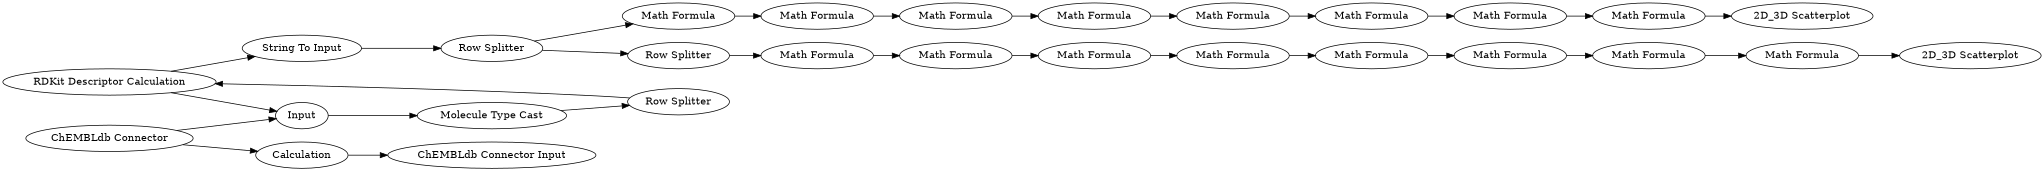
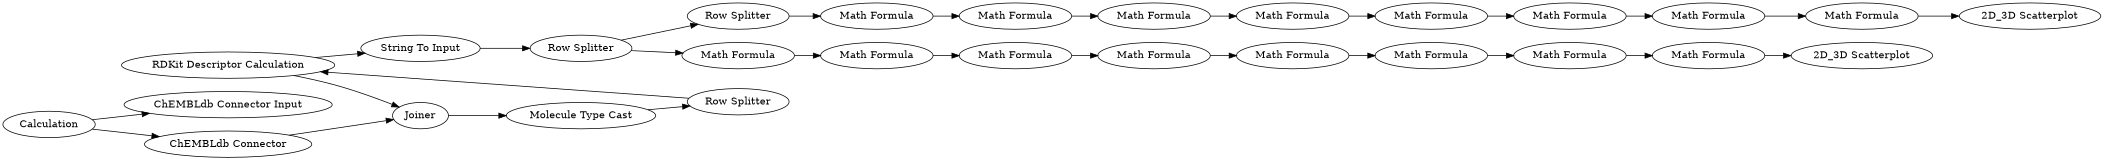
node "Input": label "Input" -> "Joiner"
edge "ChEMBLdb Connector" -> "Calculation": reversed
